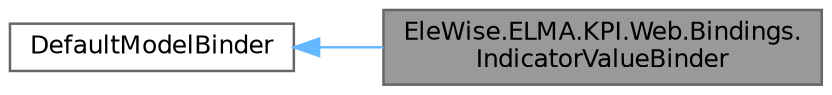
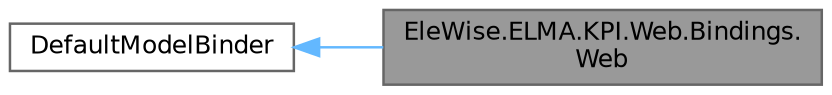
node "EleWise.ELMA.KPI.Web.Bindings. IndicatorValueBinder": label "EleWise.ELMA.KPI.Web.Bindings. IndicatorValueBinder" -> "EleWise.ELMA.KPI.Web.Bindings. Web"
